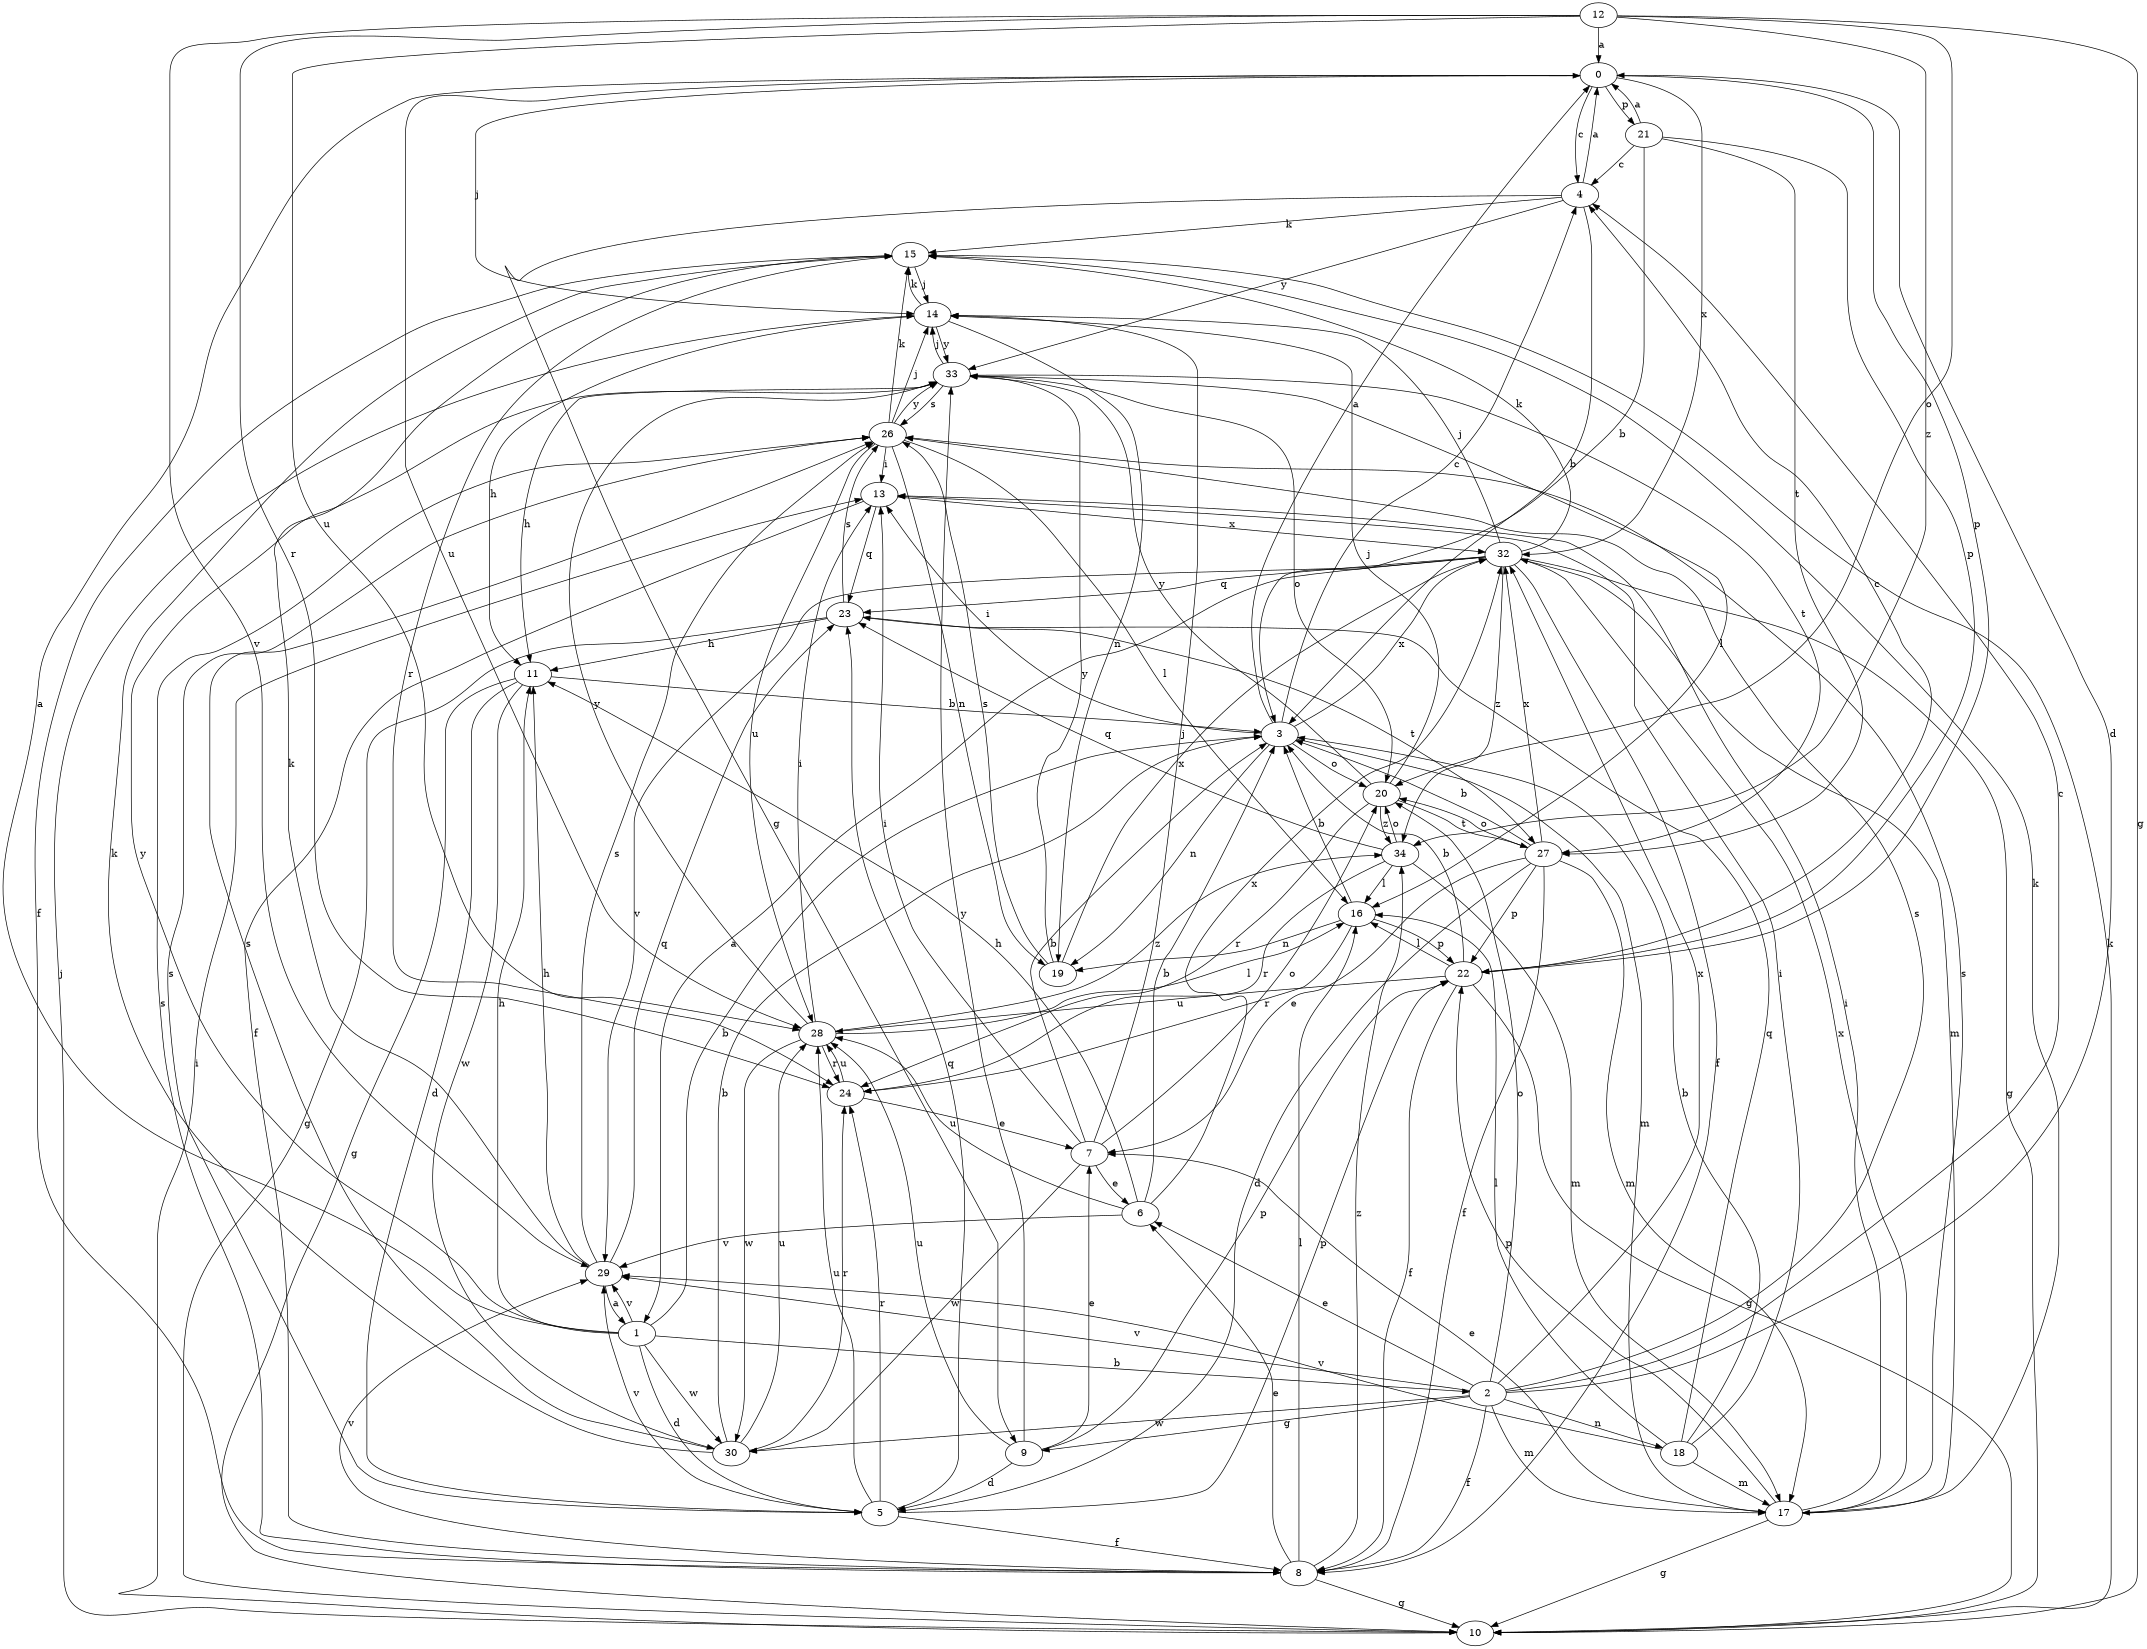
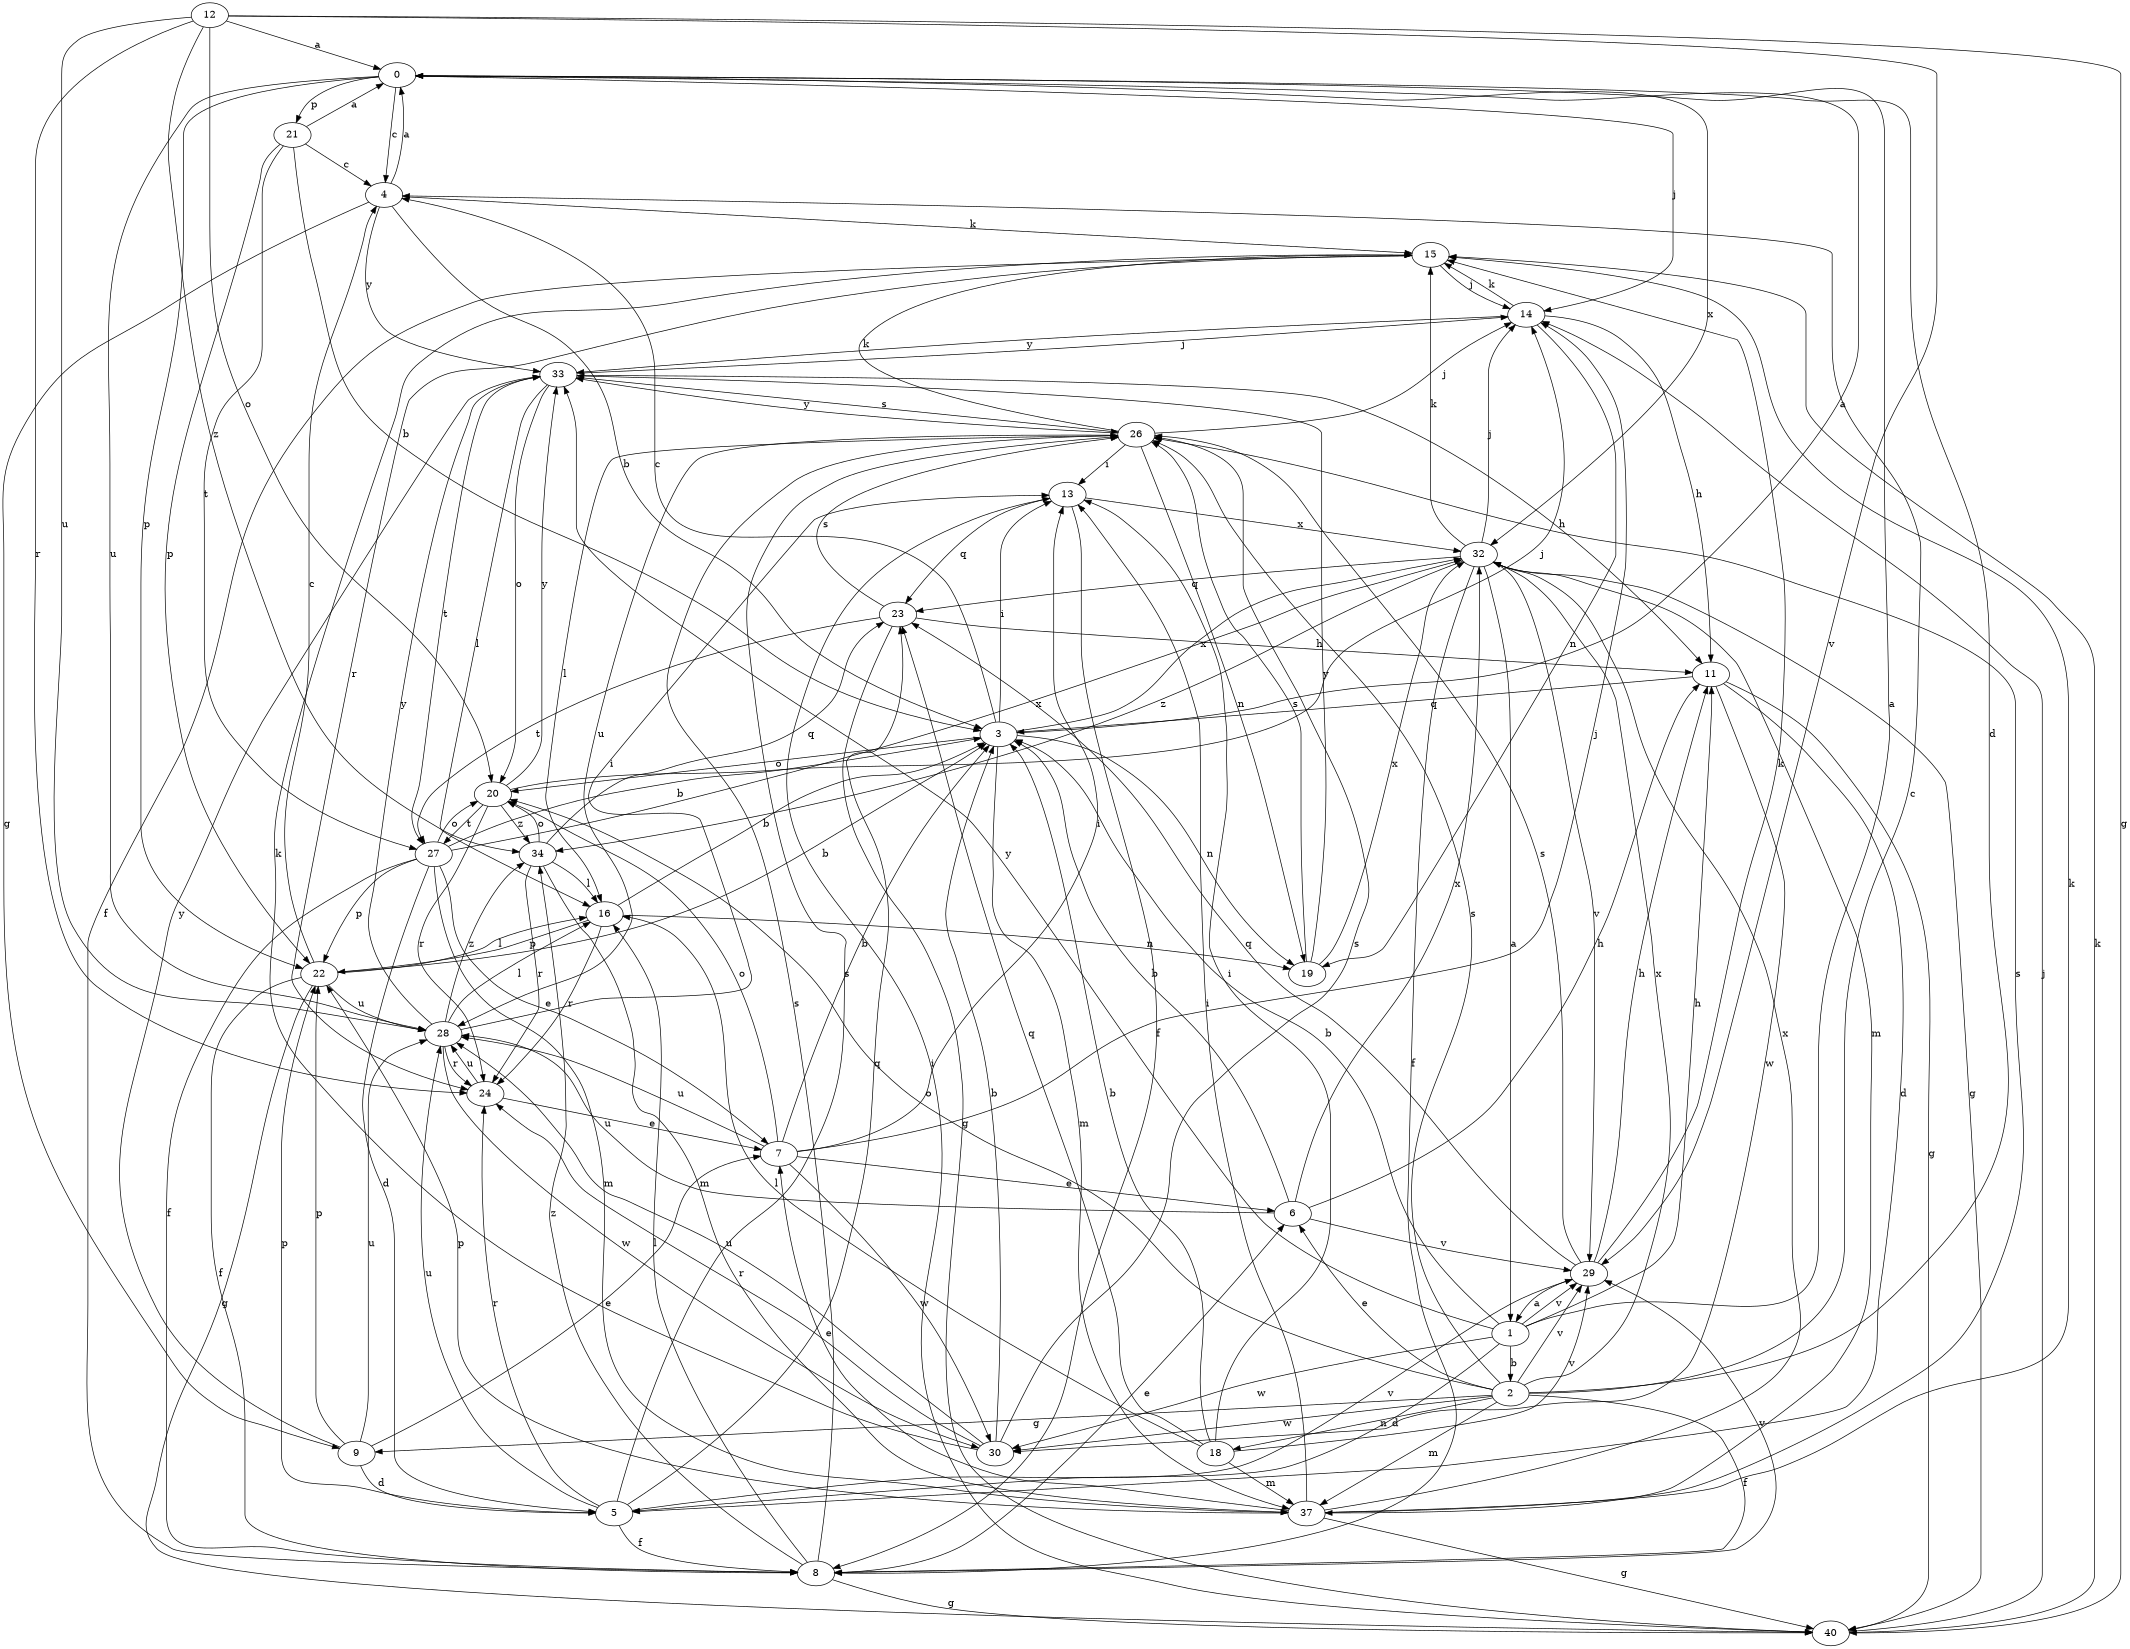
edge "11" -> "3": label "b" -> "q"
edge "7" -> "28": added, label "u"
node "17": label "17" -> "37"
node "10": label "10" -> "40"
